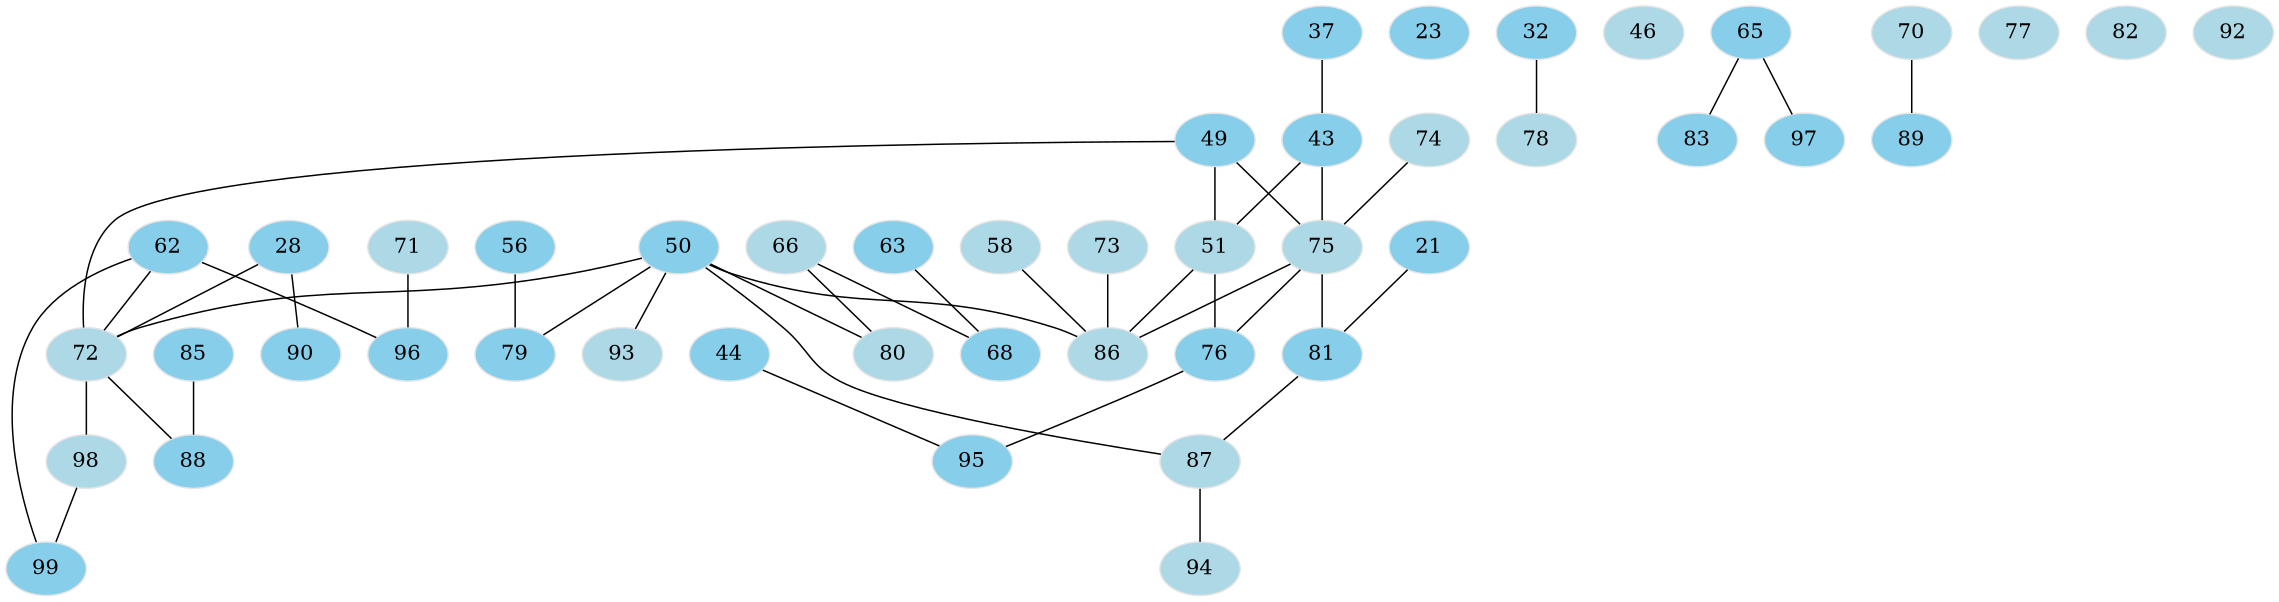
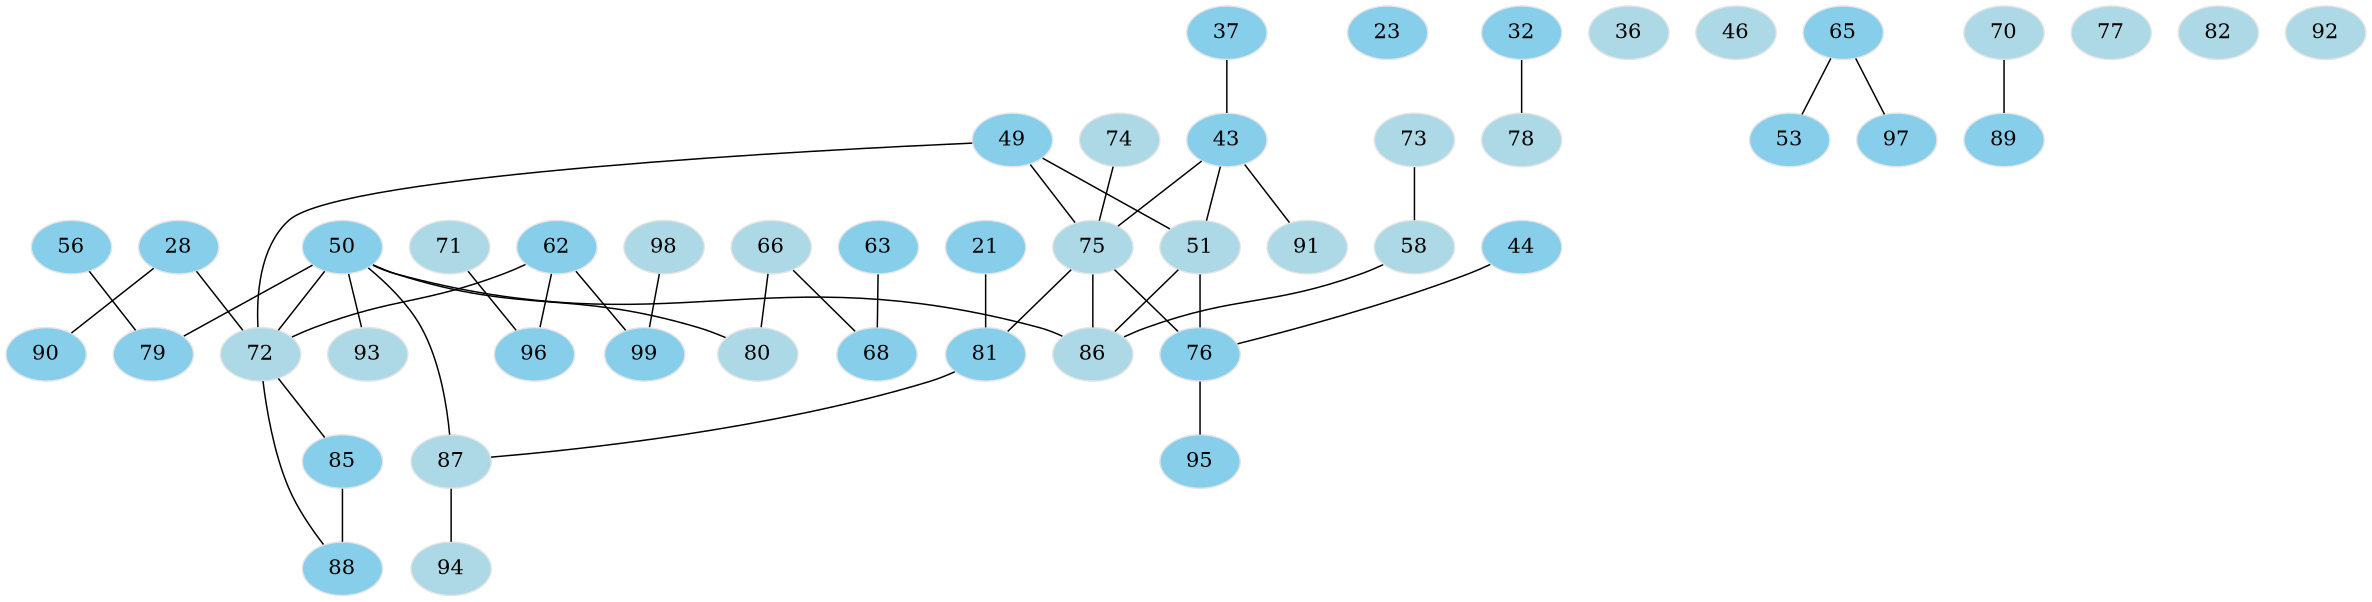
node "36": added
node "83": label "83" -> "53"
node "91": added
edge "73" -- "86": now "73" -- "58"
edge "72" -- "98": now "72" -- "85"
edge "44" -- "95": now "44" -- "76"
